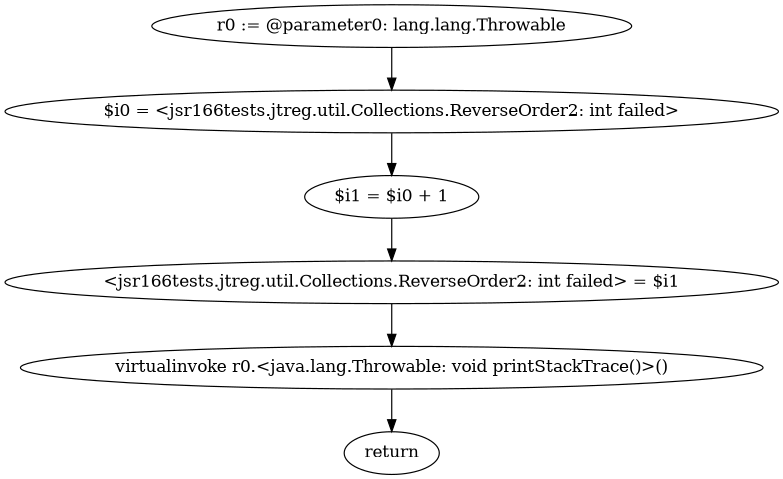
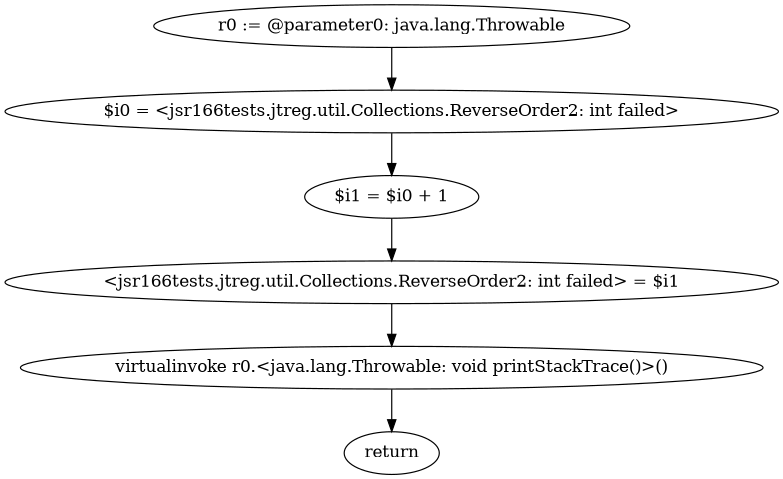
node "r0 := @parameter0: lang.lang.Throwable": label "r0 := @parameter0: lang.lang.Throwable" -> "r0 := @parameter0: java.lang.Throwable"
